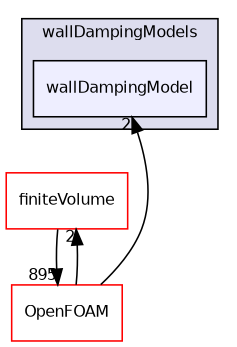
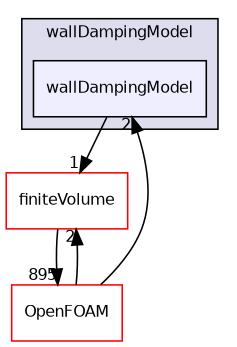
cluster "wallDampingModels": label "wallDampingModels" -> "wallDampingModel"
edge "wallDampingModel" -> "finiteVolume": added
